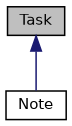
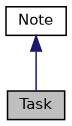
edge "Note" -> "Task": reversed
